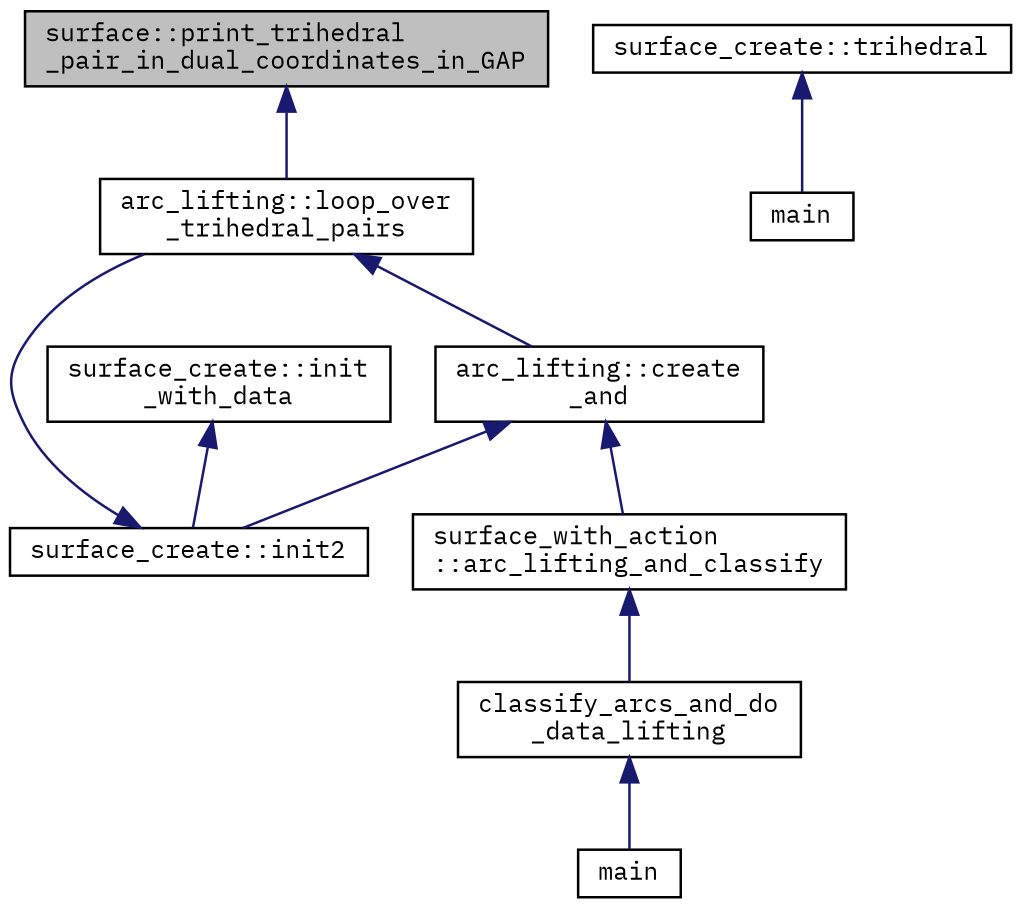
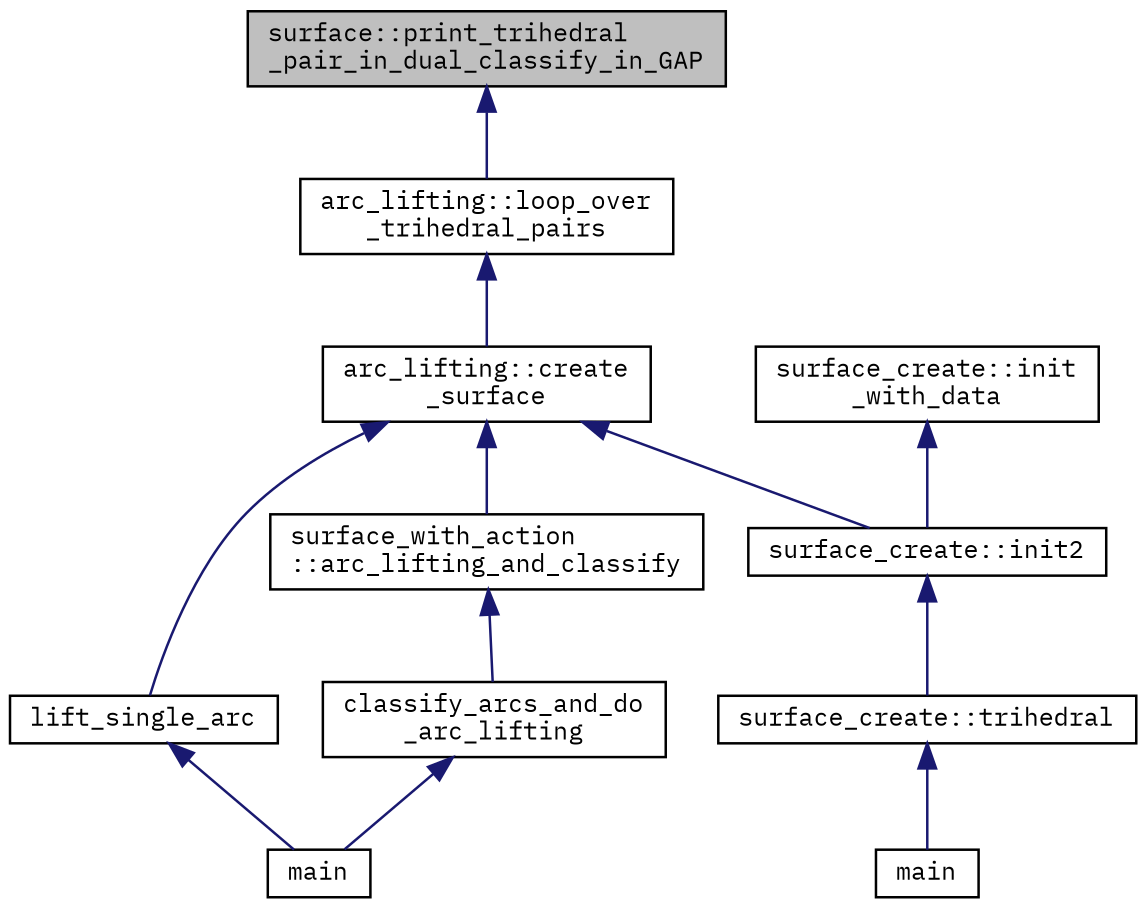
node "surface::print_trihedral _pair_in_dual_coordinates_in_GAP": label "surface::print_trihedral _pair_in_dual_coordinates_in_GAP" -> "surface::print_trihedral _pair_in_dual_classify_in_GAP"
edge "arc_lifting::loop_over _trihedral_pairs" -> "surface_create::init2": now "surface_create::trihedral" -> "surface_create::init2"
node "arc_lifting::create _and": label "arc_lifting::create _and" -> "arc_lifting::create _surface"
node "lift_single_arc": added
node "classify_arcs_and_do _data_lifting": label "classify_arcs_and_do _data_lifting" -> "classify_arcs_and_do _arc_lifting"
